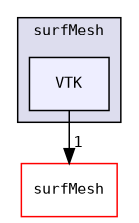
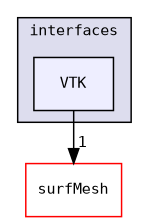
cluster "surfMesh": label "surfMesh" -> "interfaces"
